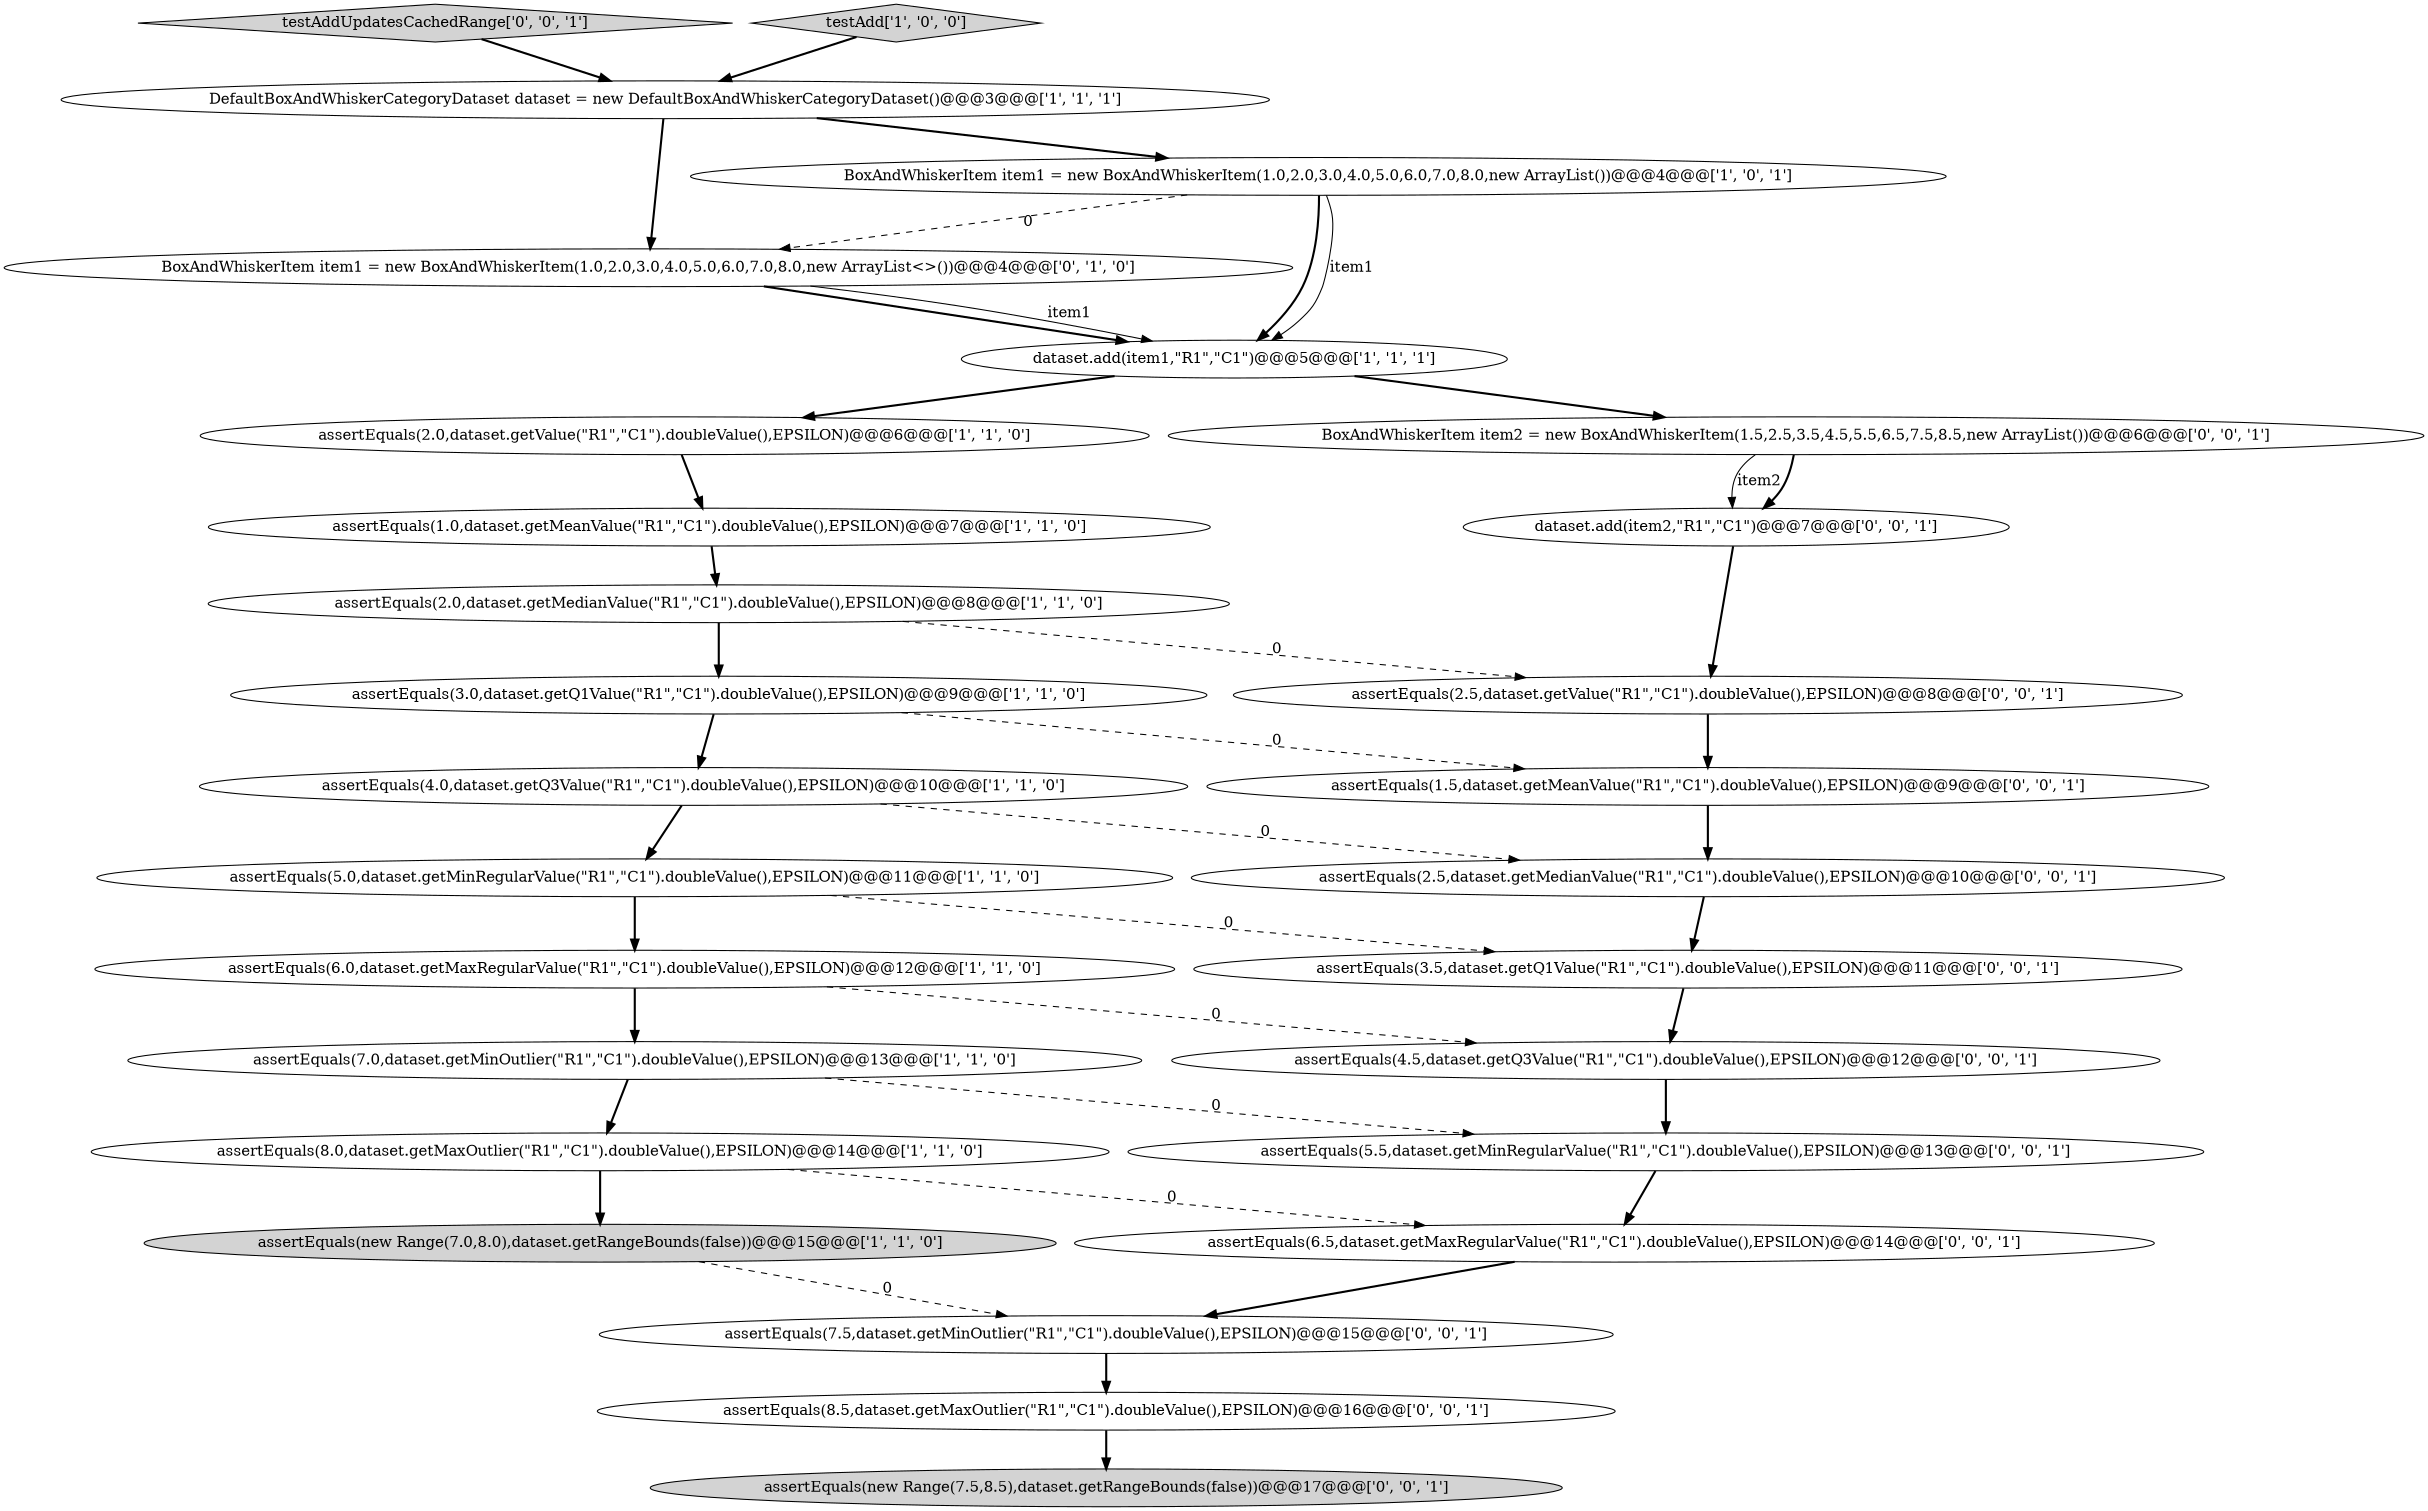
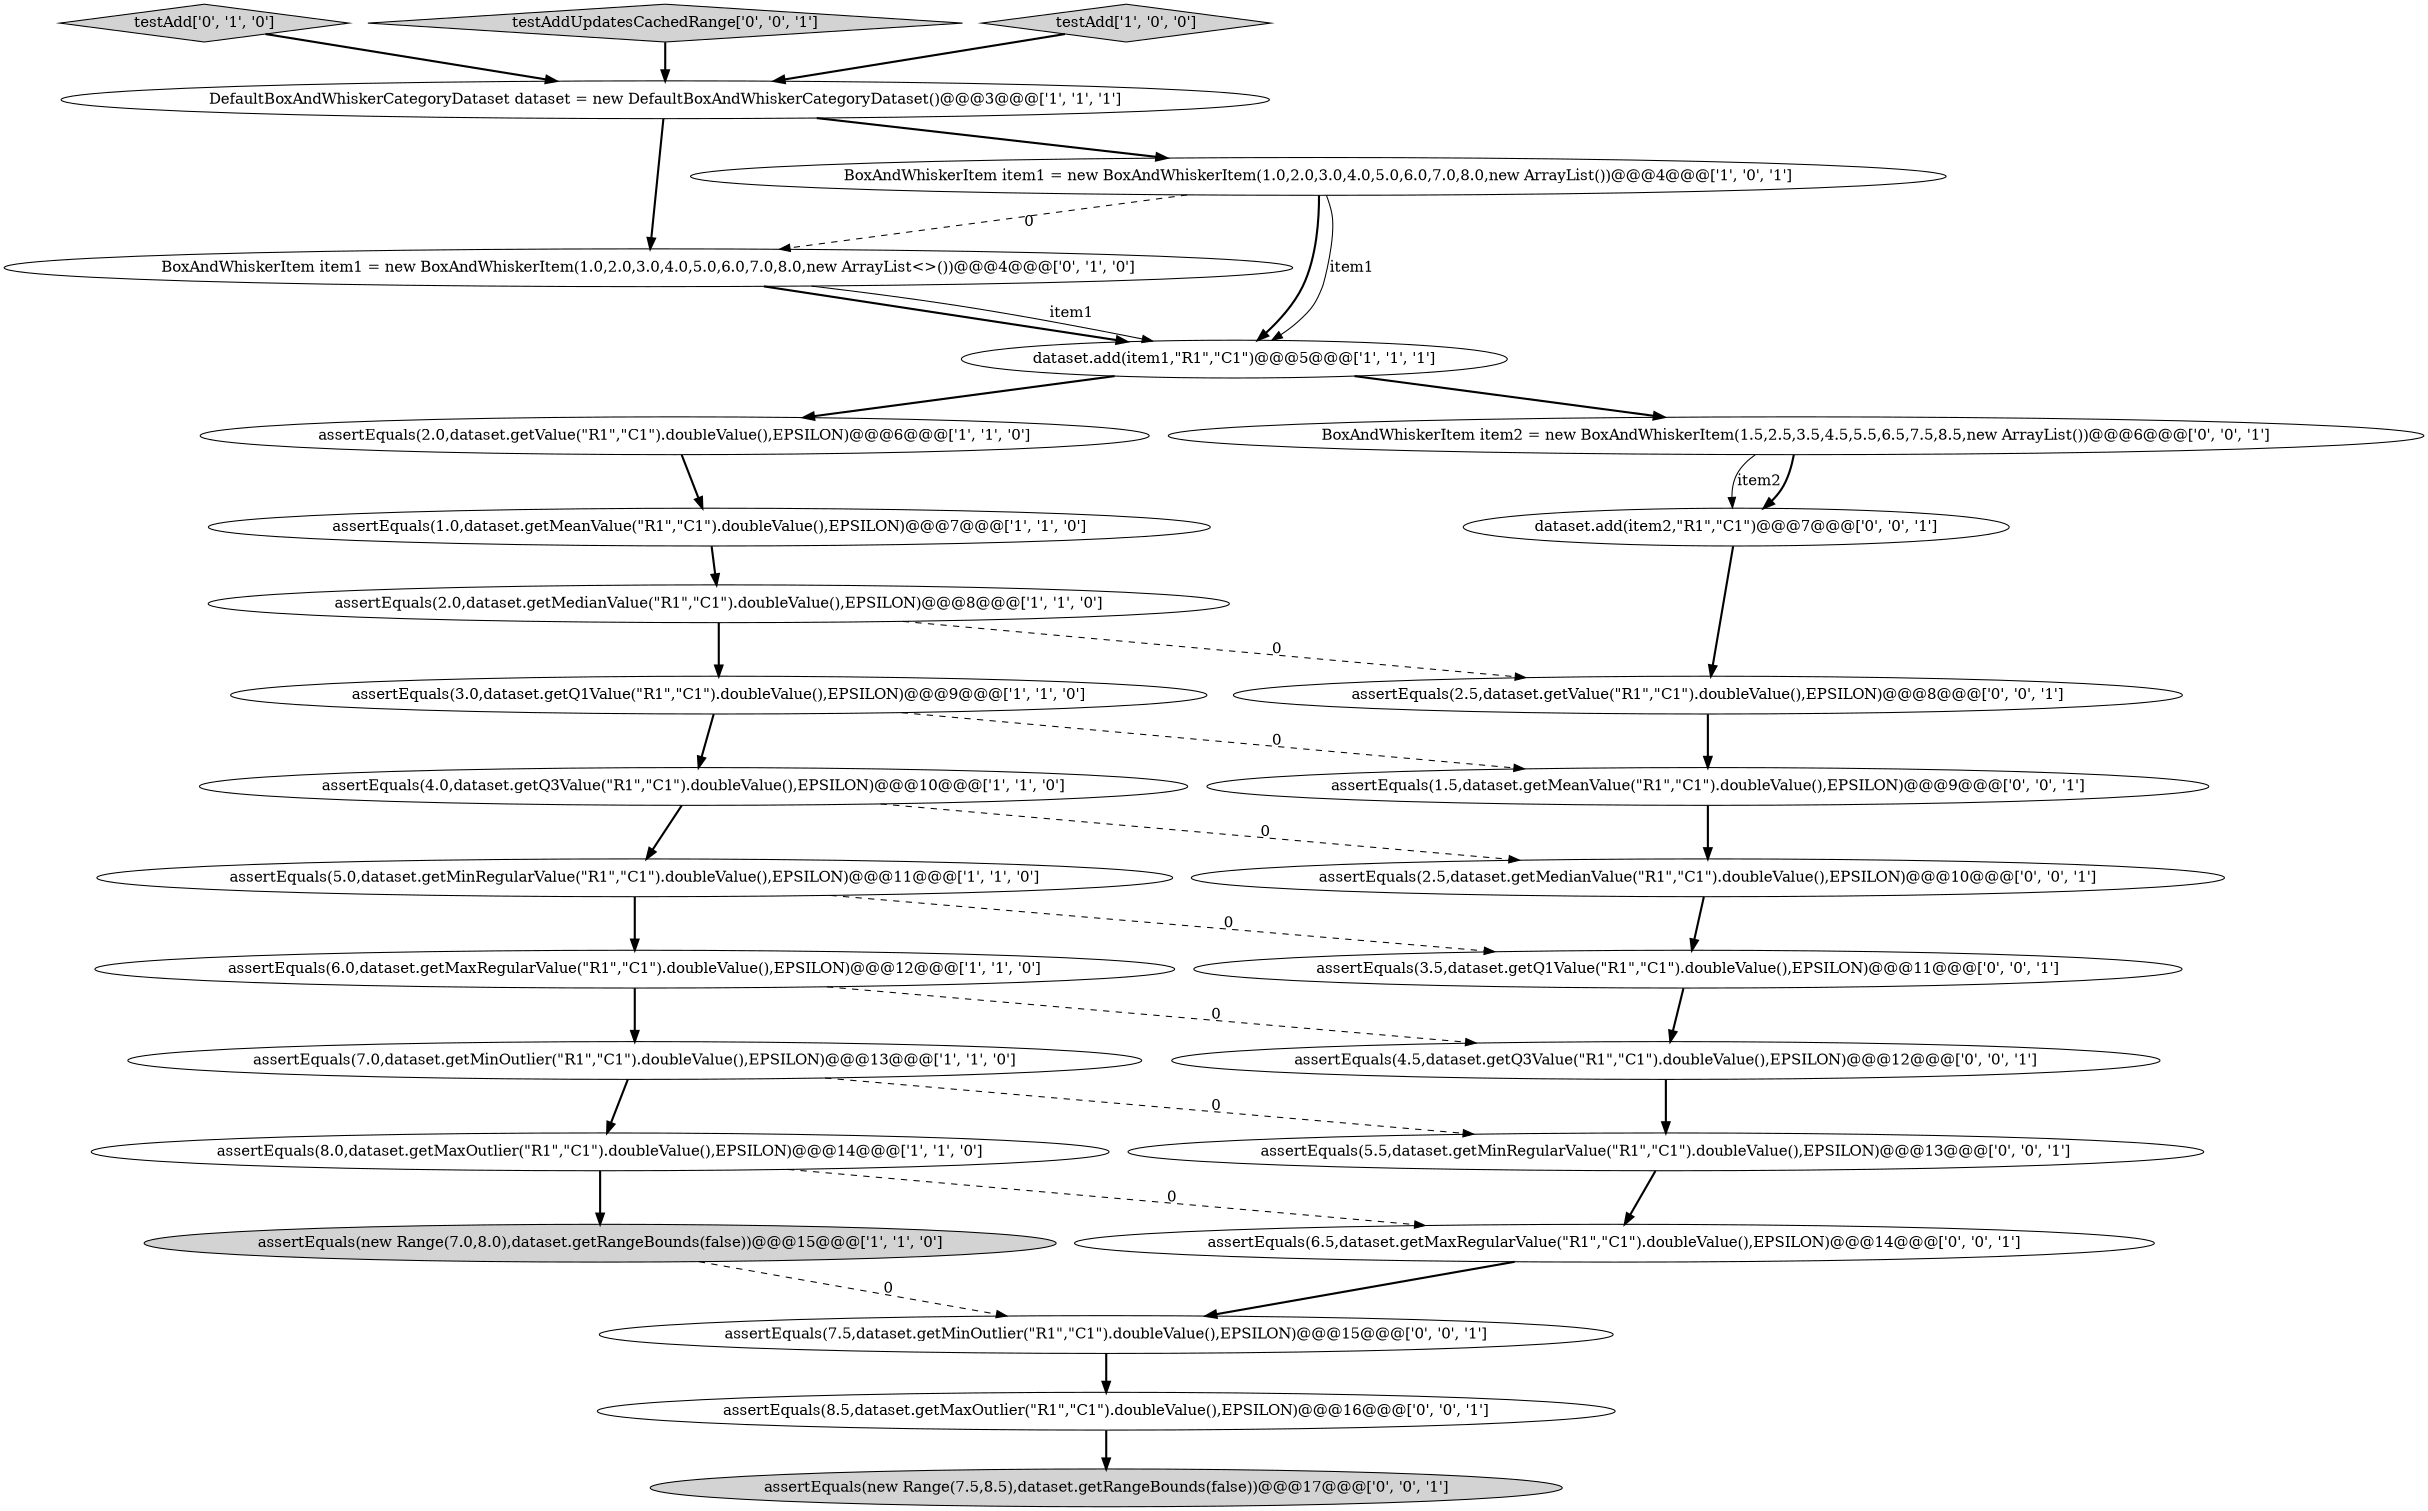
node "testAdd['0', '1', '0']": added
